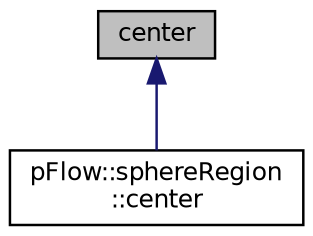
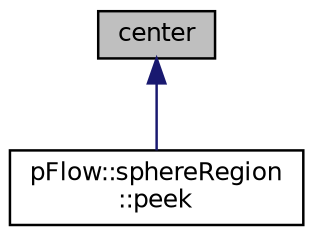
node "pFlow::sphereRegion ::center": label "pFlow::sphereRegion ::center" -> "pFlow::sphereRegion ::peek"
